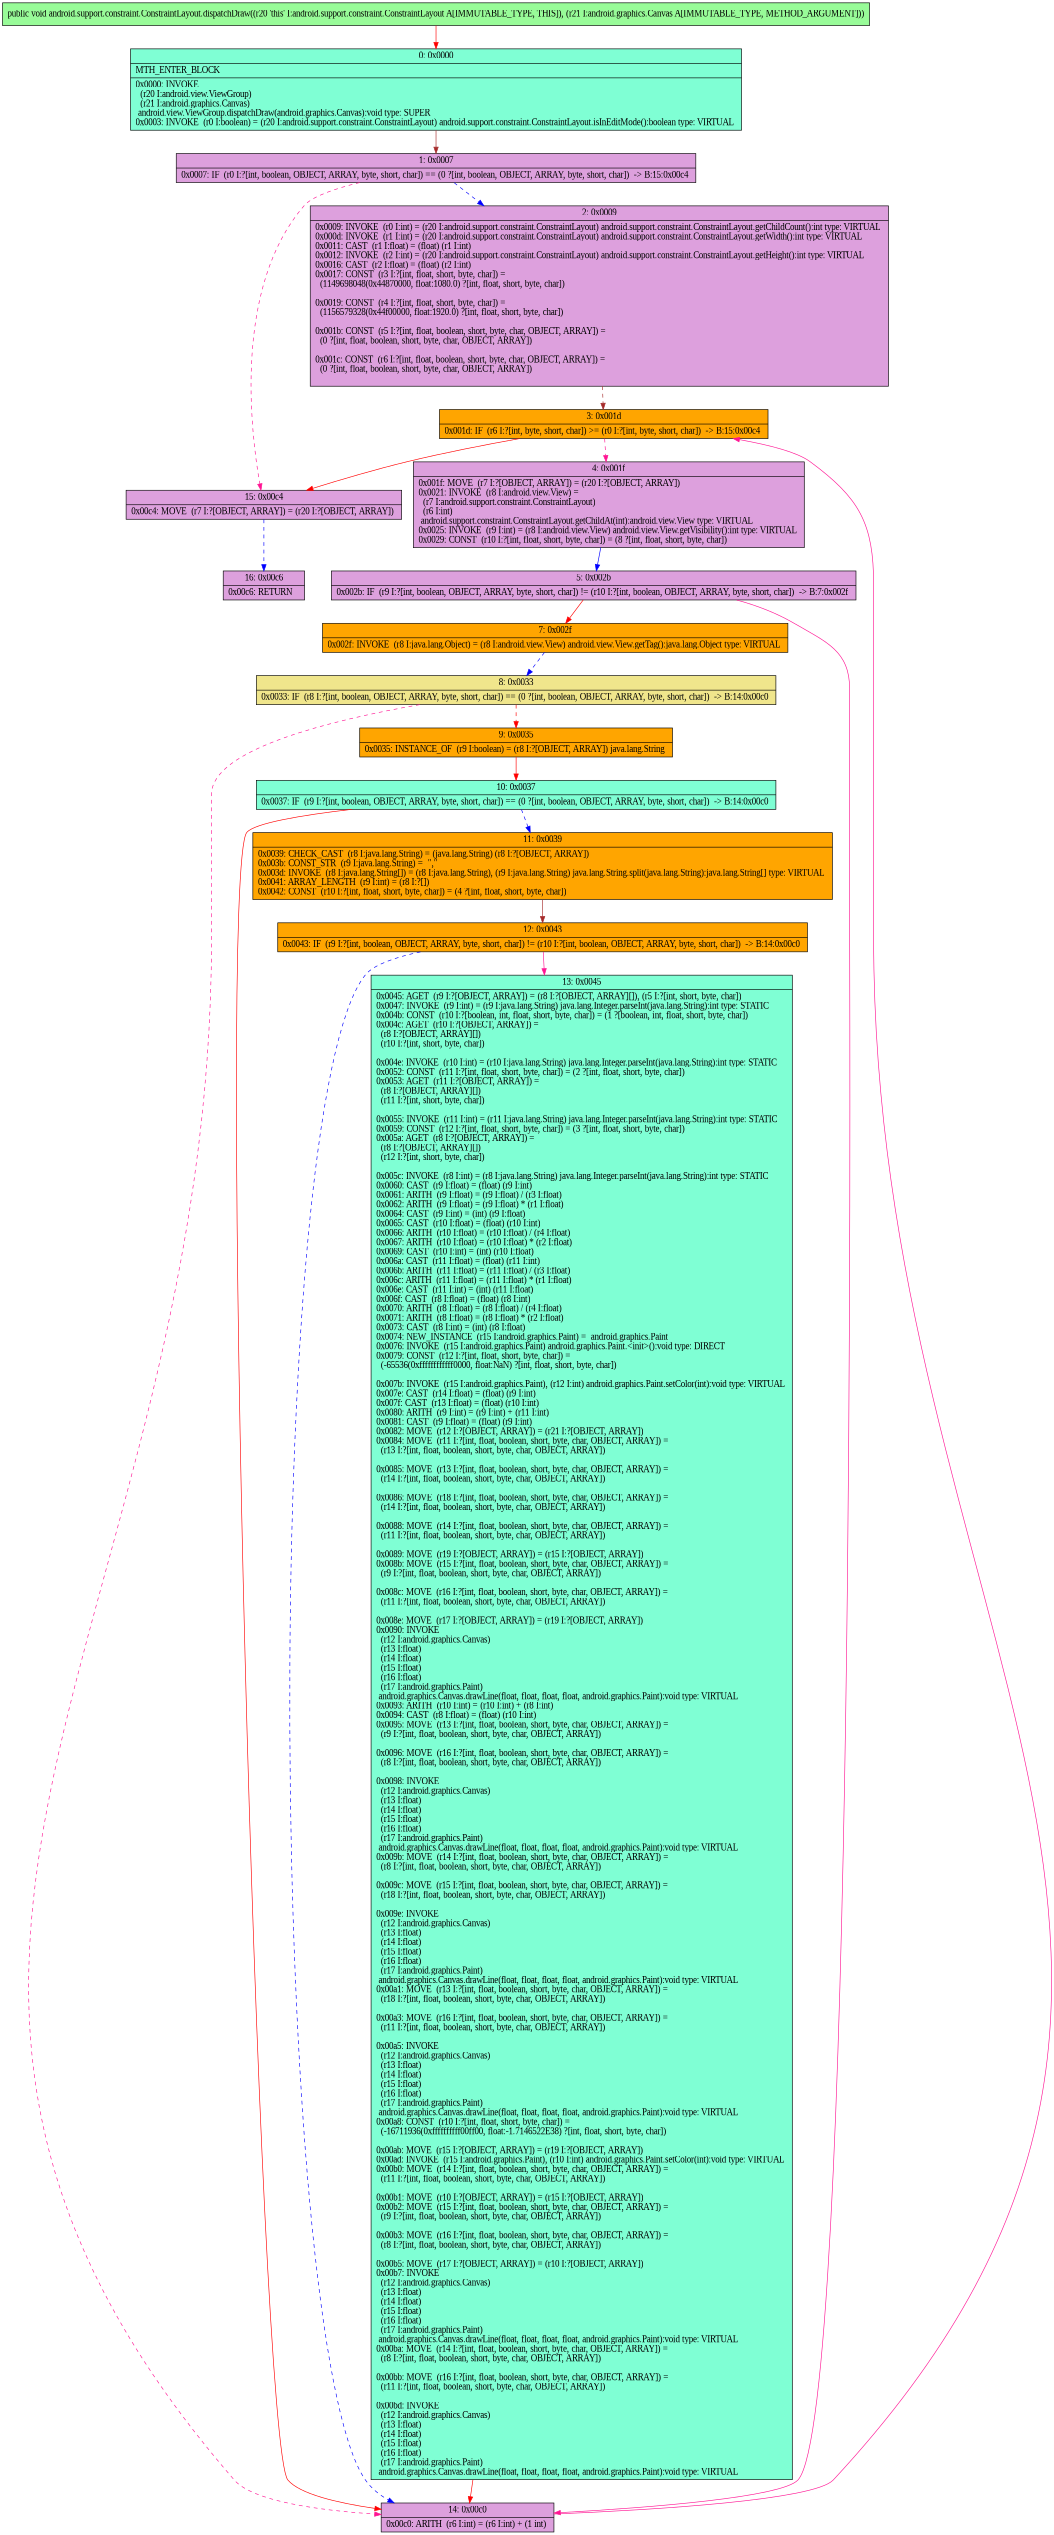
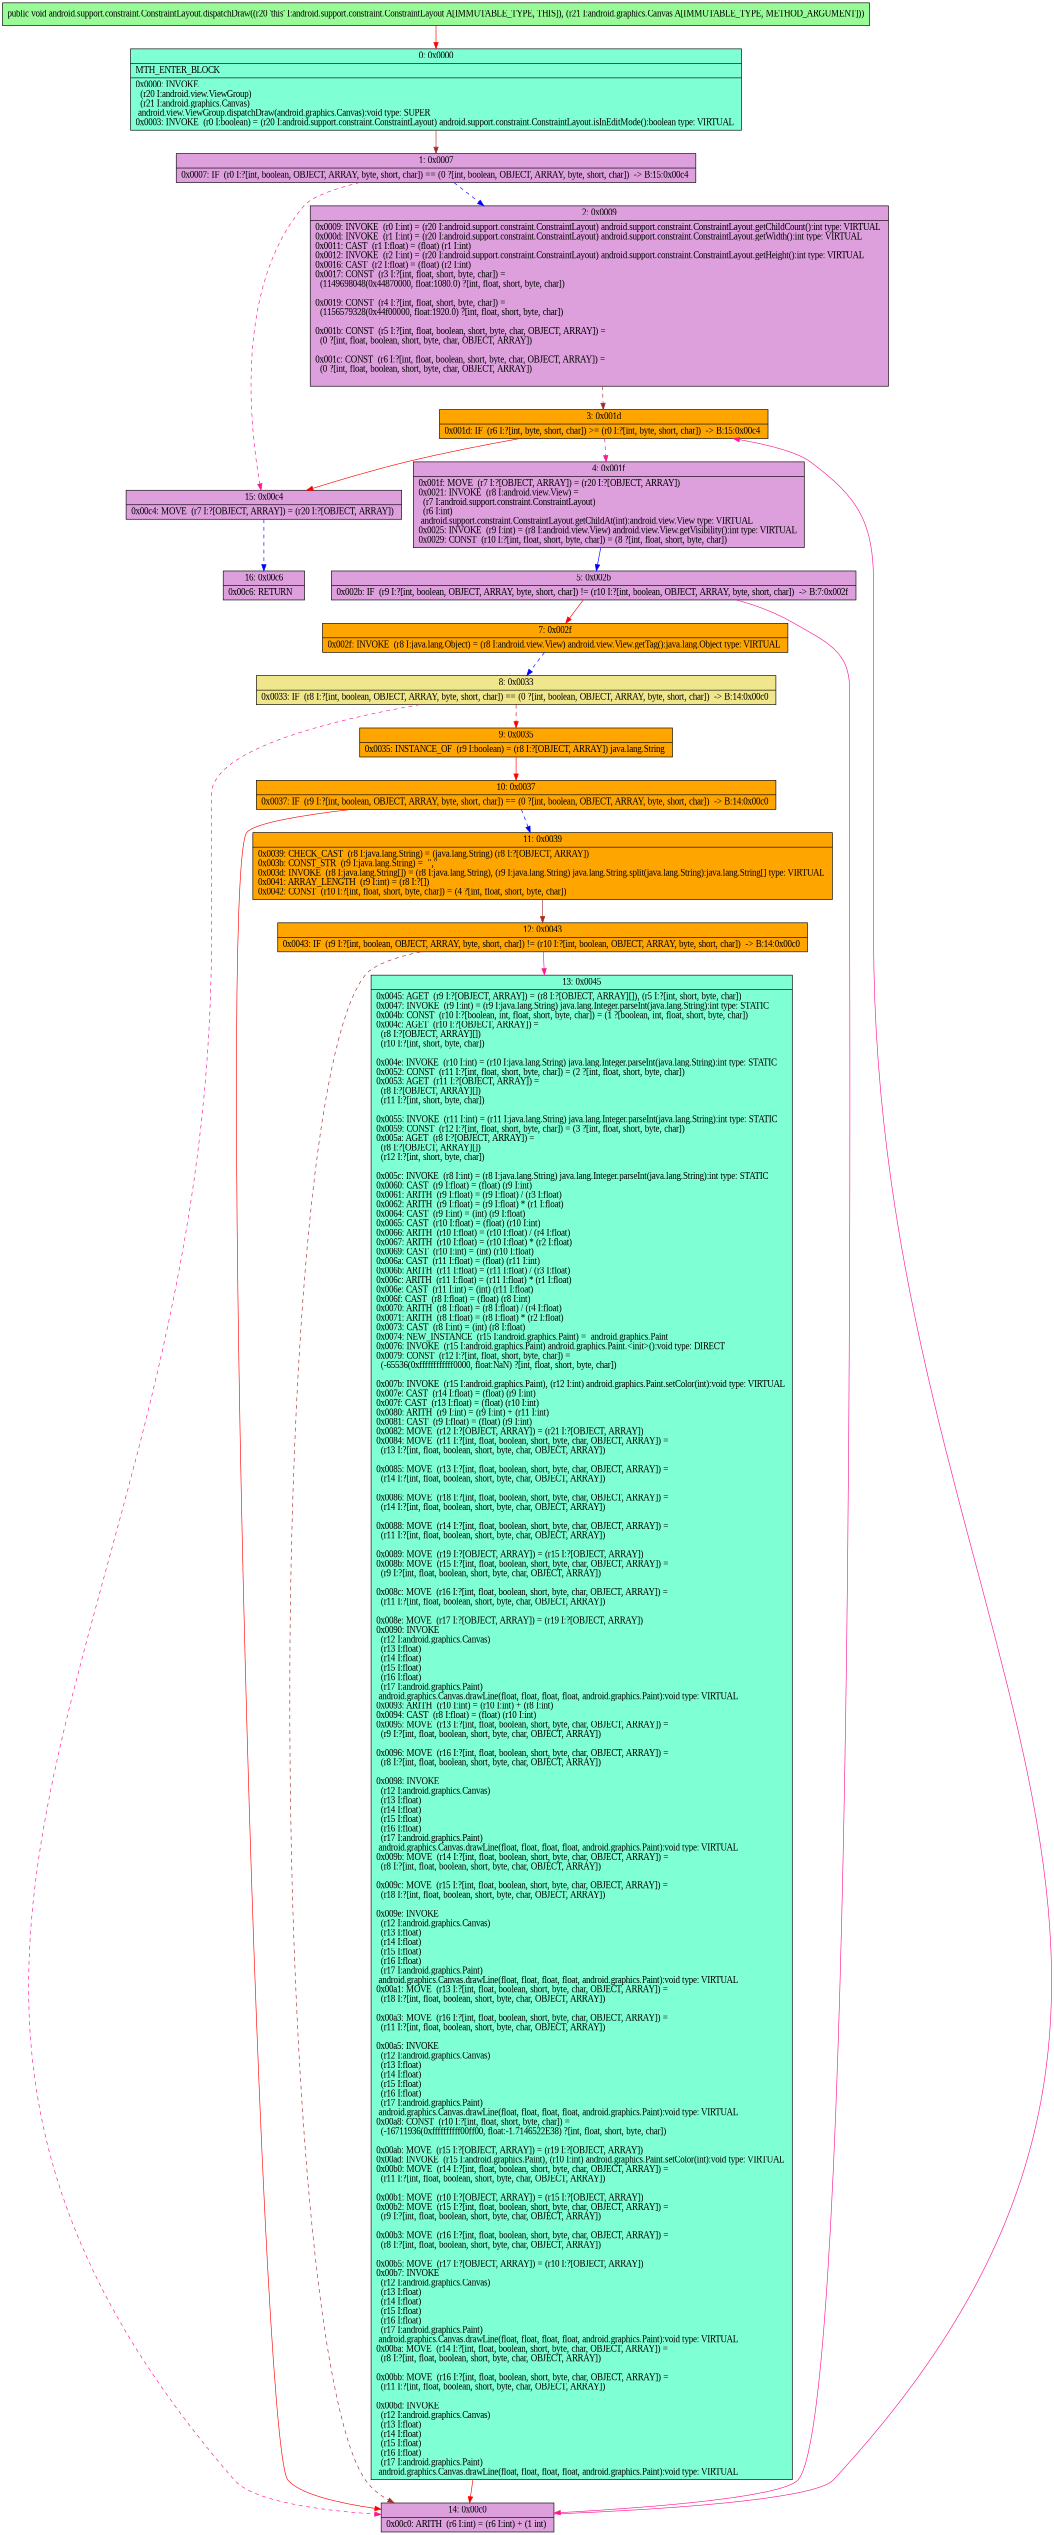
node "10: 0x0037": fillcolor aquamarine -> orange
edge "12: 0x0043" -> "14: 0x00c0": color blue -> brown
